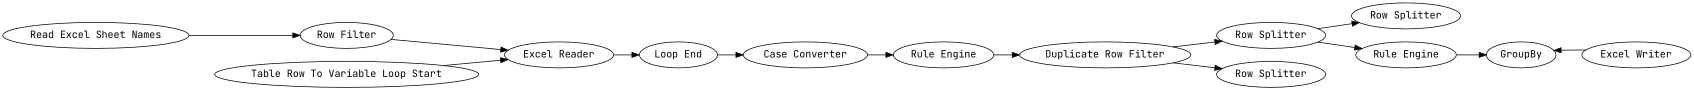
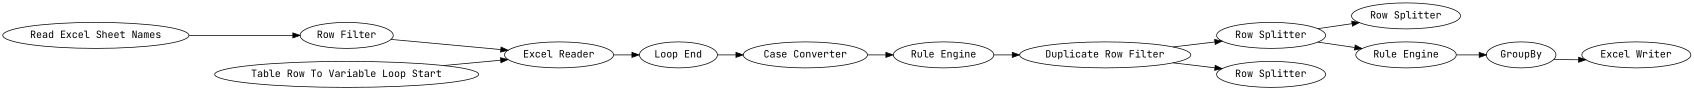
edge "Excel Writer" -> "GroupBy": reversed
